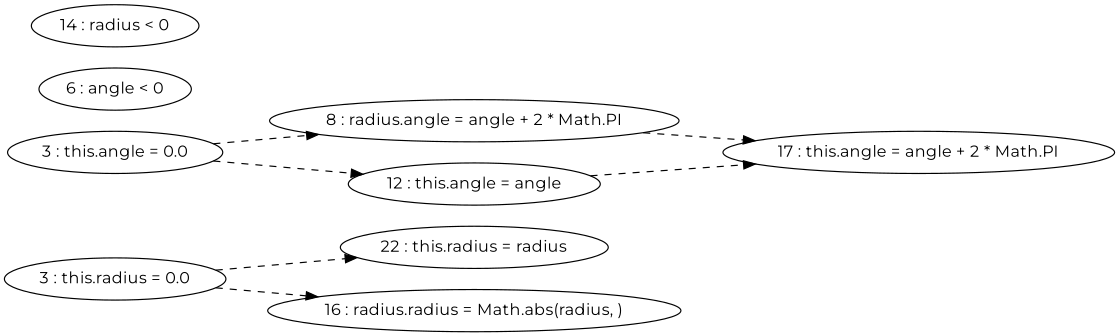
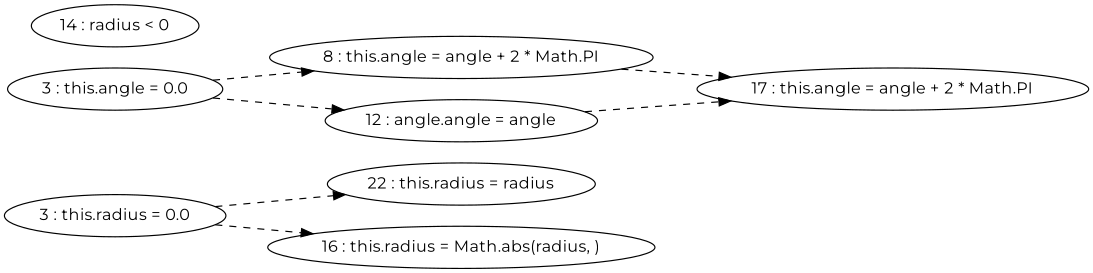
node "6 : angle < 0": removed
node "8 : radius.angle = angle + 2 * Math.PI": label "8 : radius.angle = angle + 2 * Math.PI" -> "8 : this.angle = angle + 2 * Math.PI"
node "12 : this.angle = angle": label "12 : this.angle = angle" -> "12 : angle.angle = angle"
node "16 : radius.radius = Math.abs(radius, )": label "16 : radius.radius = Math.abs(radius, )" -> "16 : this.radius = Math.abs(radius, )"
